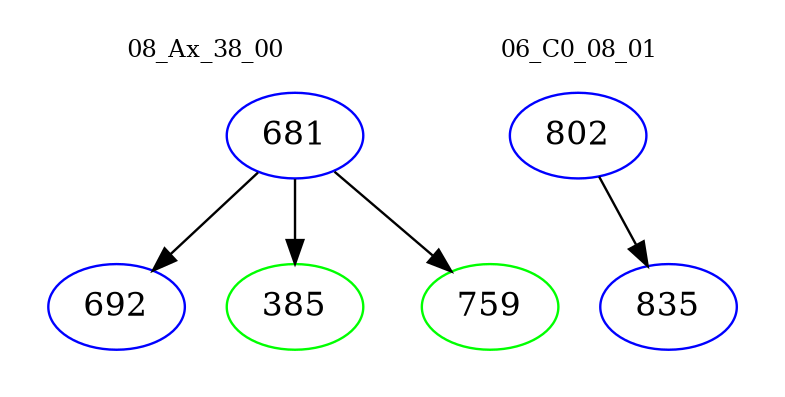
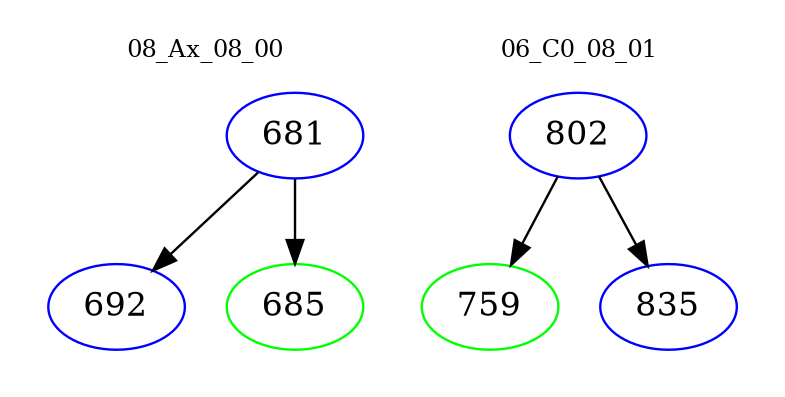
cluster "08_Ax_38_00": label "08_Ax_38_00" -> "08_Ax_08_00"
edge "681" -> "759": now "802" -> "759"
node "385": label "385" -> "685"
